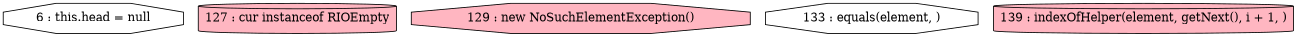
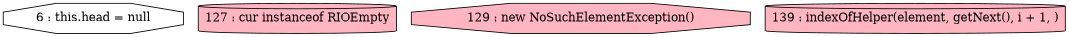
node "133 : equals(element, )": removed
